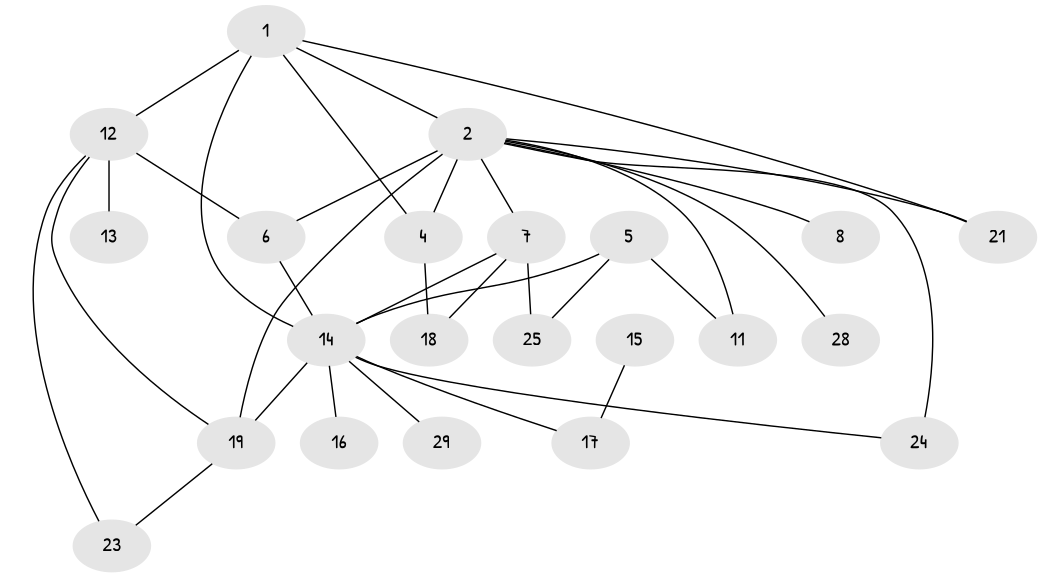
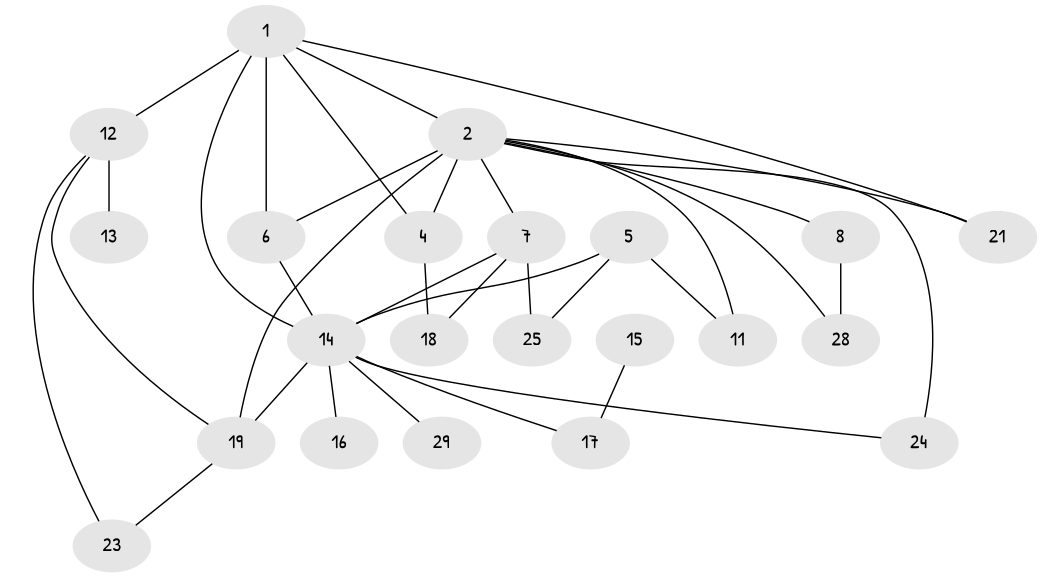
edge "12" -- "6": now "1" -- "6"
edge "8" -- "28": added
